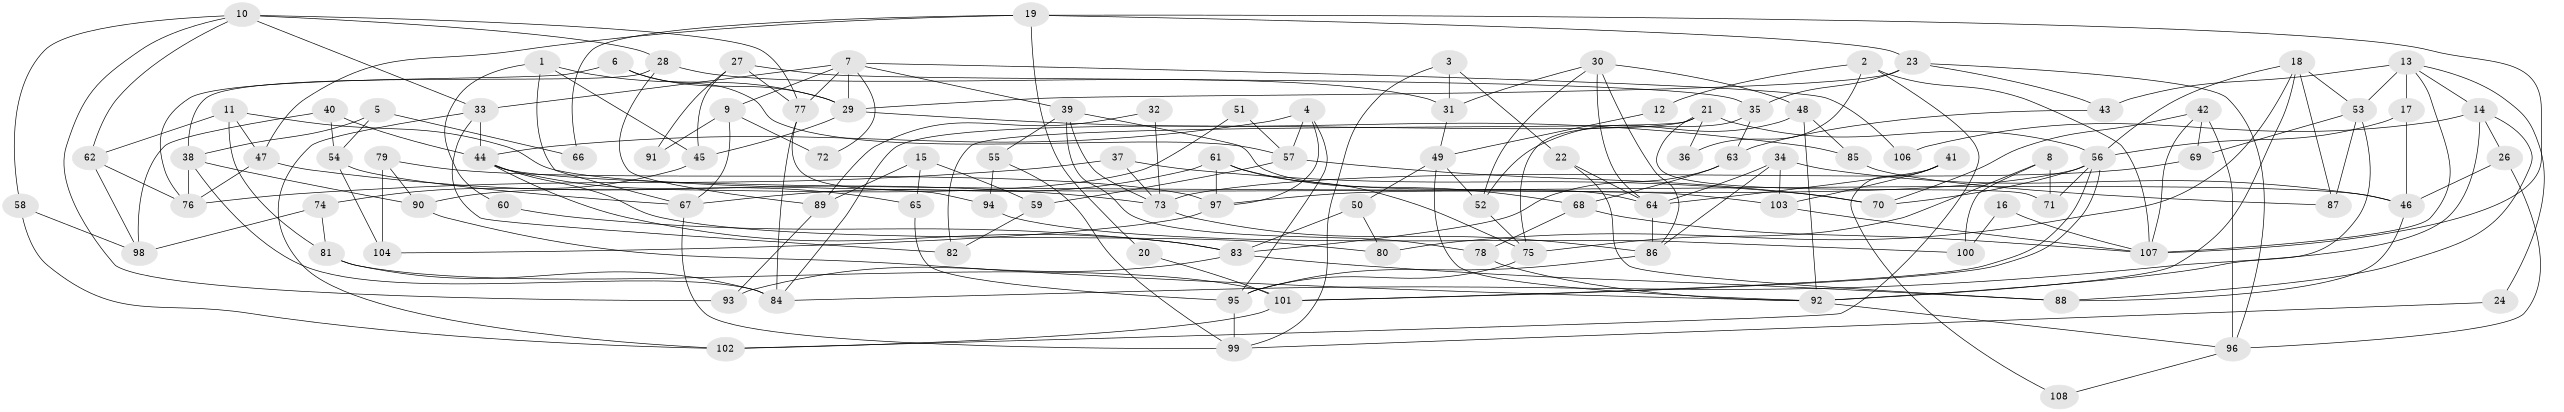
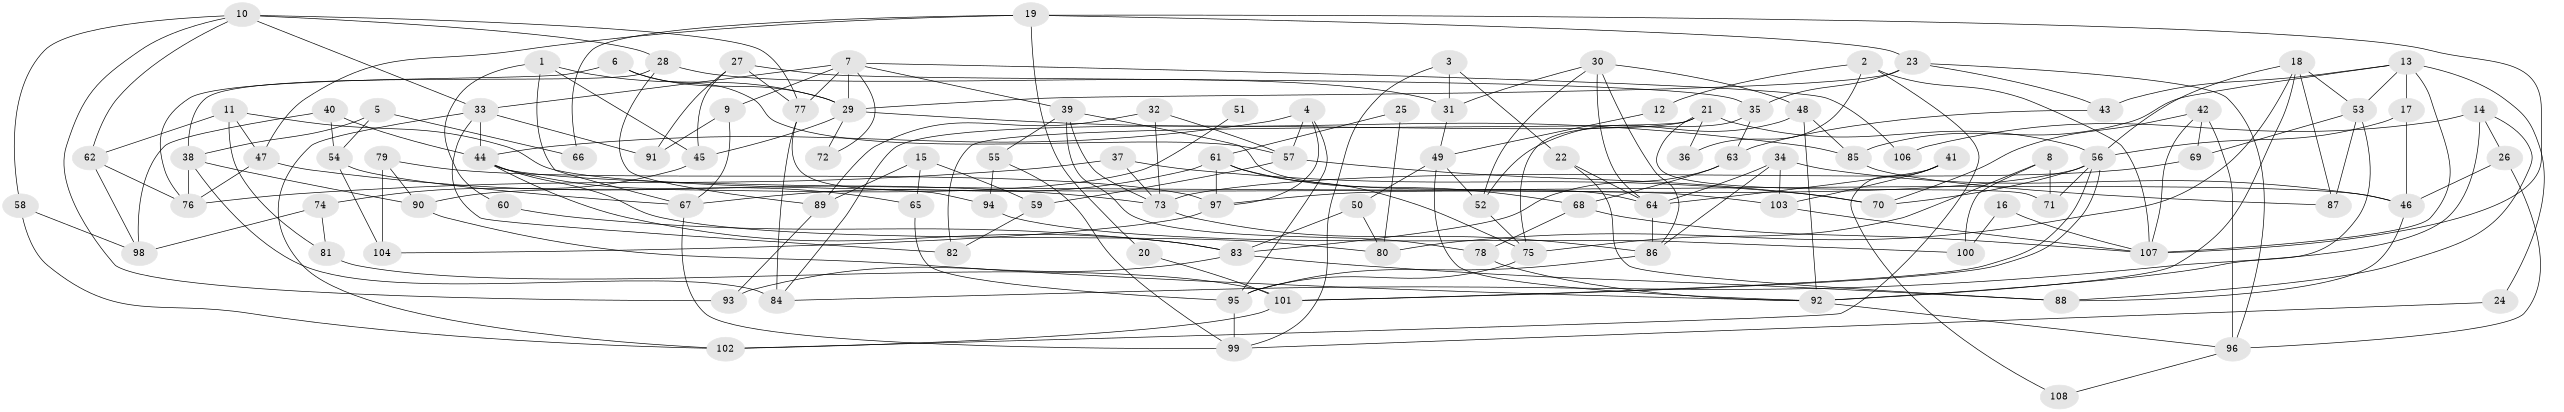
edge "13" -- "14": now "13" -- "85"
node "25": added
edge "9" -- "72": now "29" -- "72"
edge "33" -- "91": added
edge "51" -- "57": now "32" -- "57"
edge "81" -- "84": removed
